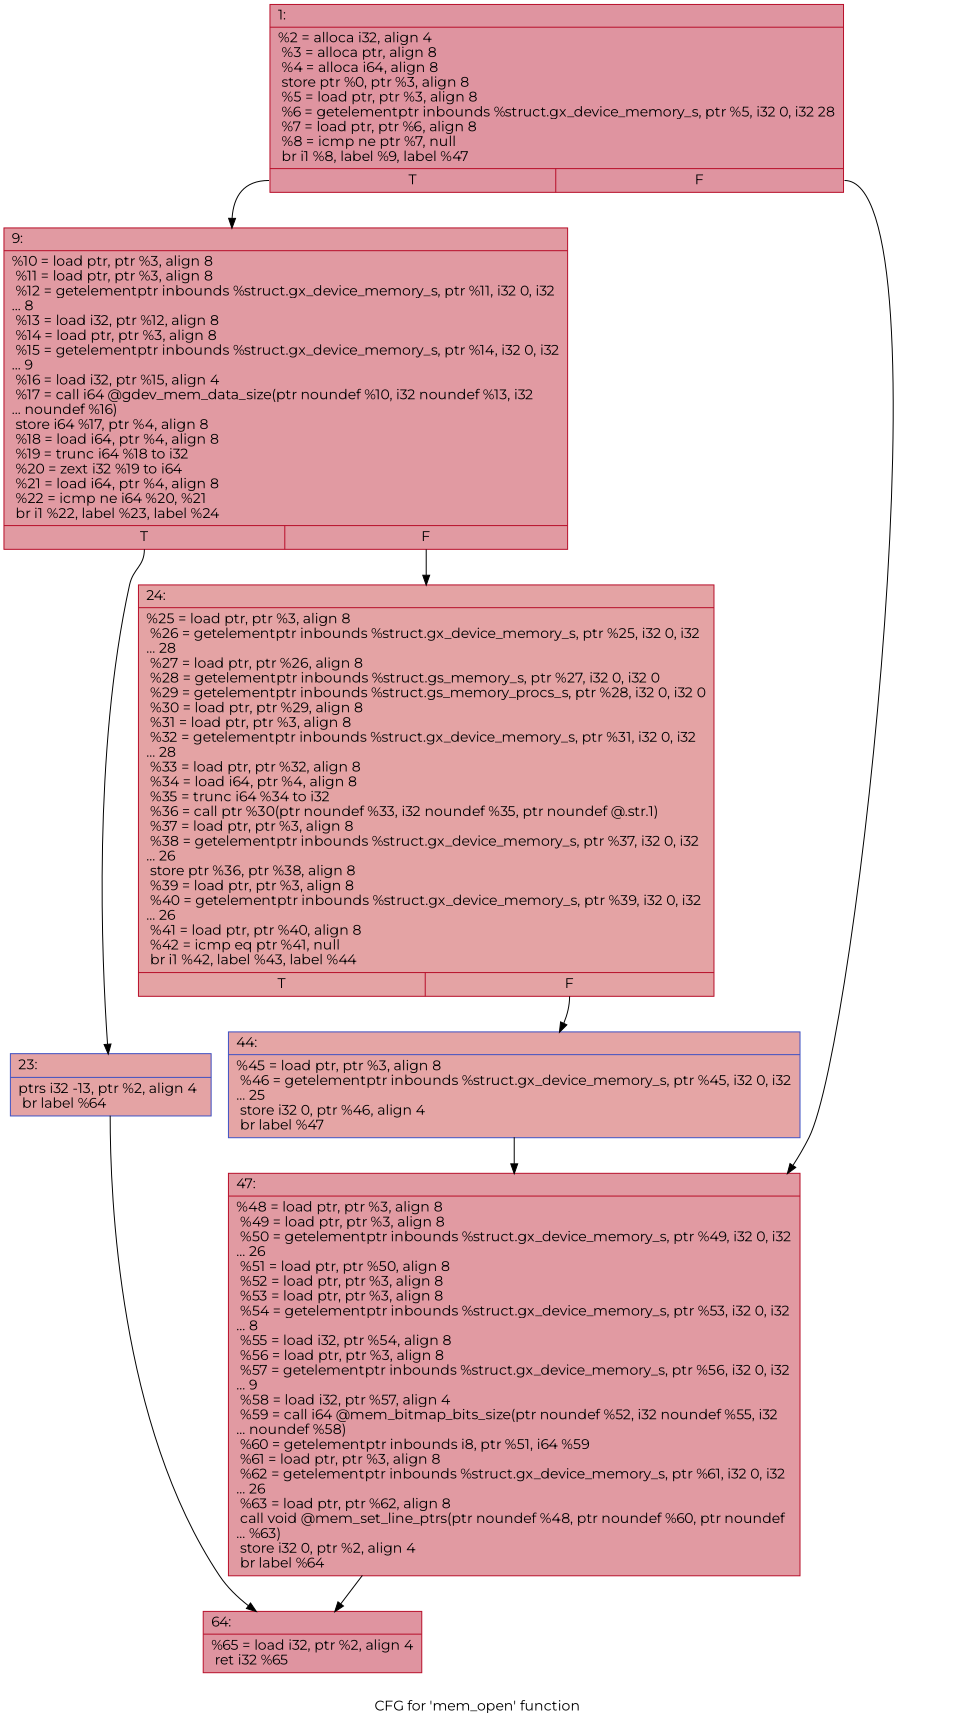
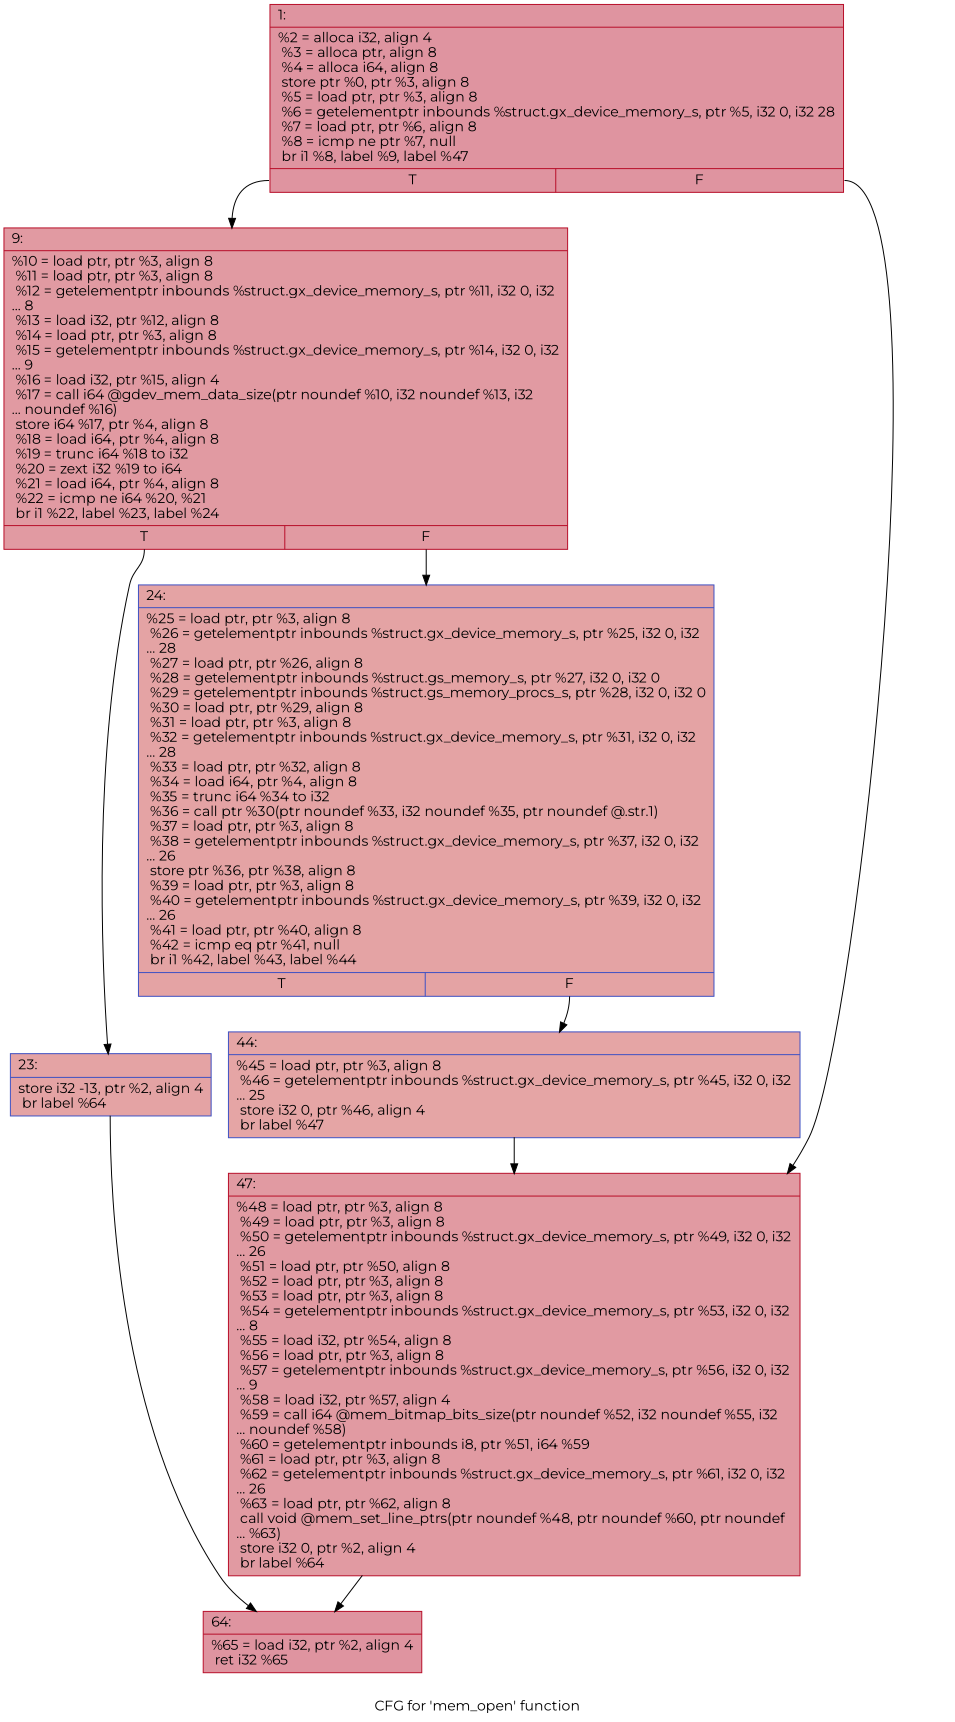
node "24:": color #b70d28ff -> #3d50c3ff
node "23:": text "ptrs i32 -13, ptr %2, align 4" -> "store i32 -13, ptr %2, align 4"
